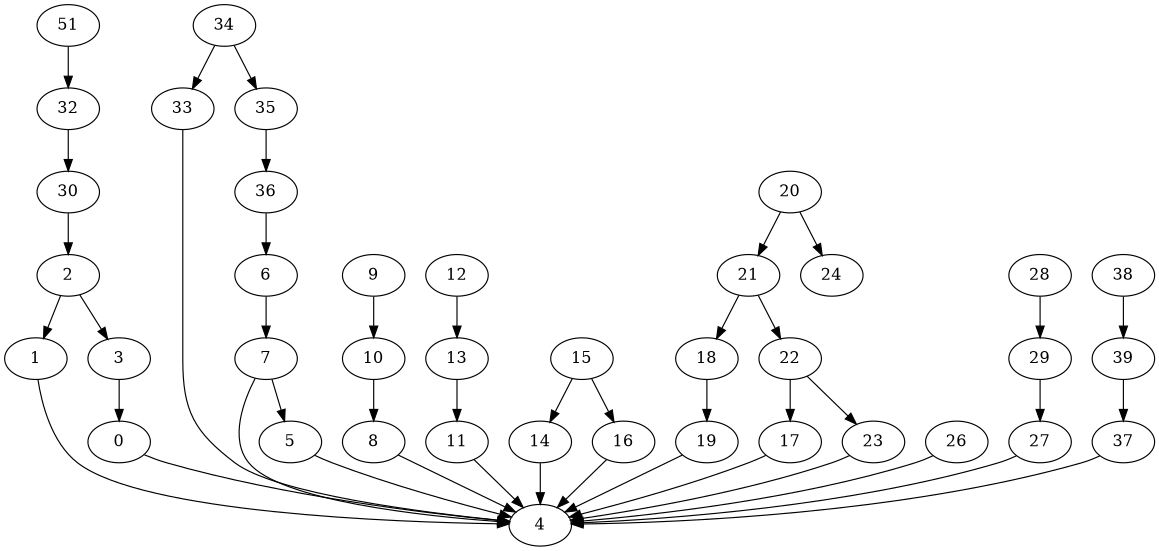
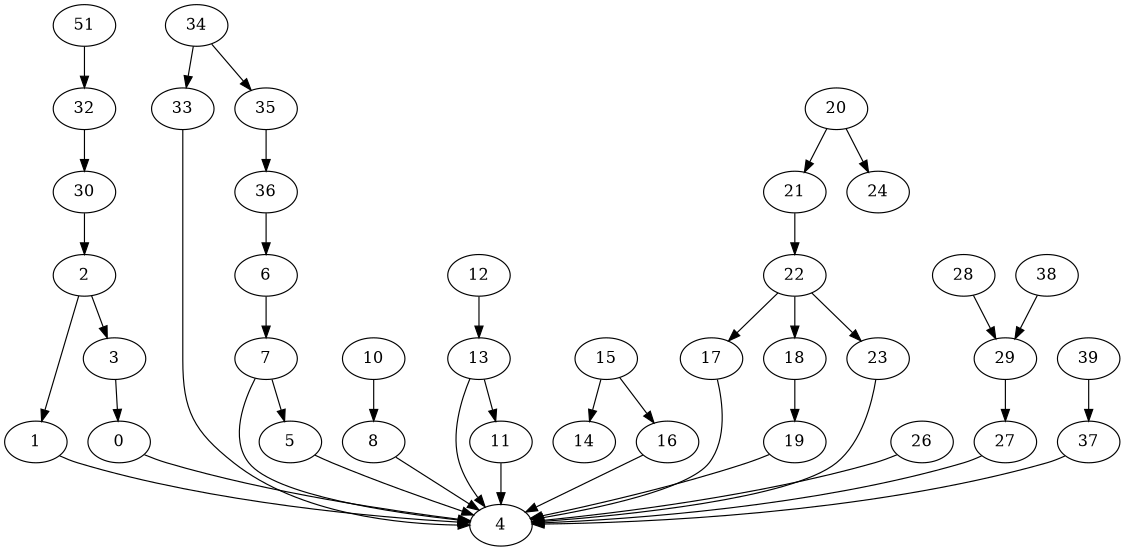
node "9": removed
edge "38" -> "39": now "38" -> "29"
edge "21" -> "18": now "22" -> "18"
edge "14" -> "4": now "13" -> "4"
